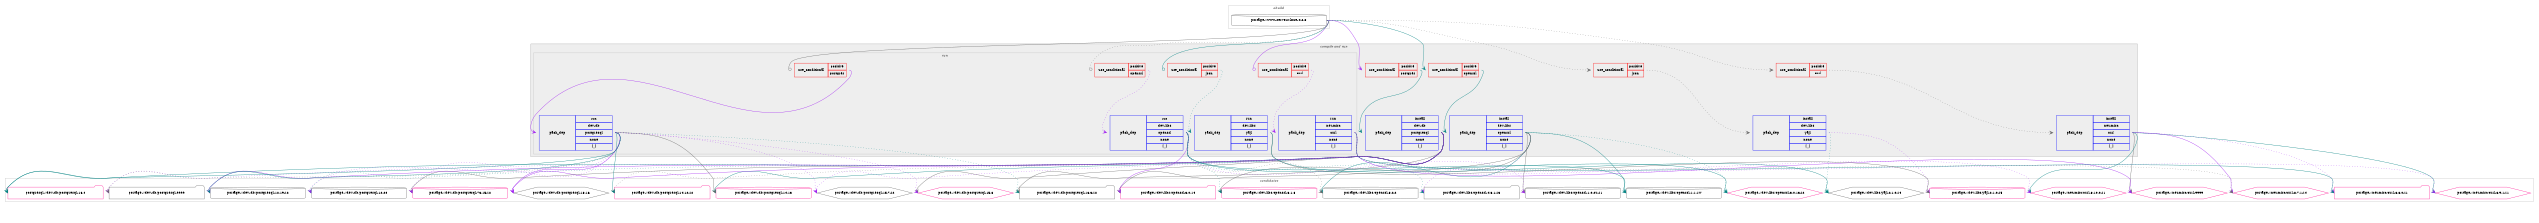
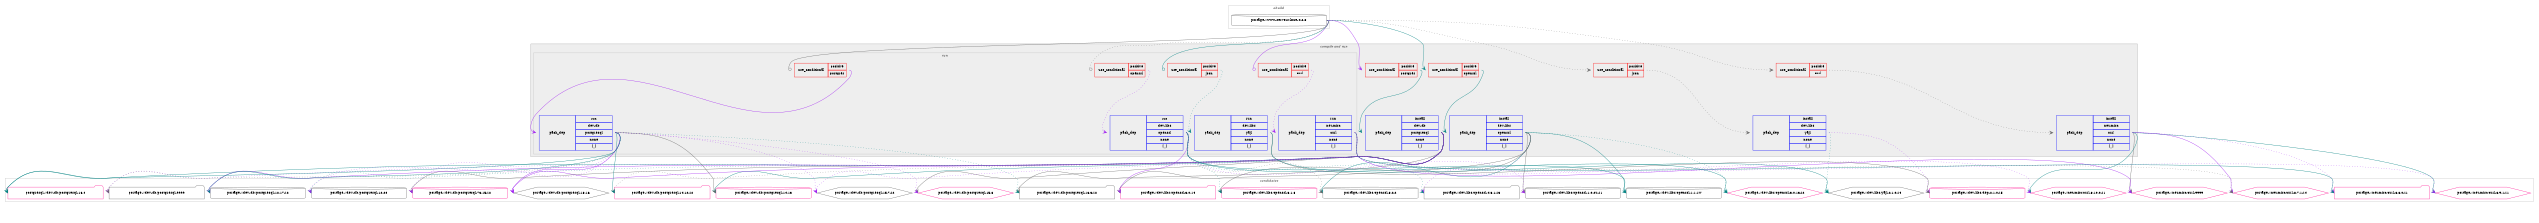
node "portage://dev-db/postgresql-12.19-r2": label "portage://dev-db/postgresql-12.19-r2" -> "portage://dev-db/postgresql-12.17-r2"
node "portage://dev-libs/yajl-2.1.0-r5": label "portage://dev-libs/yajl-2.1.0-r5" -> "portage://dev-libs/dep-2.1.0-r5"
